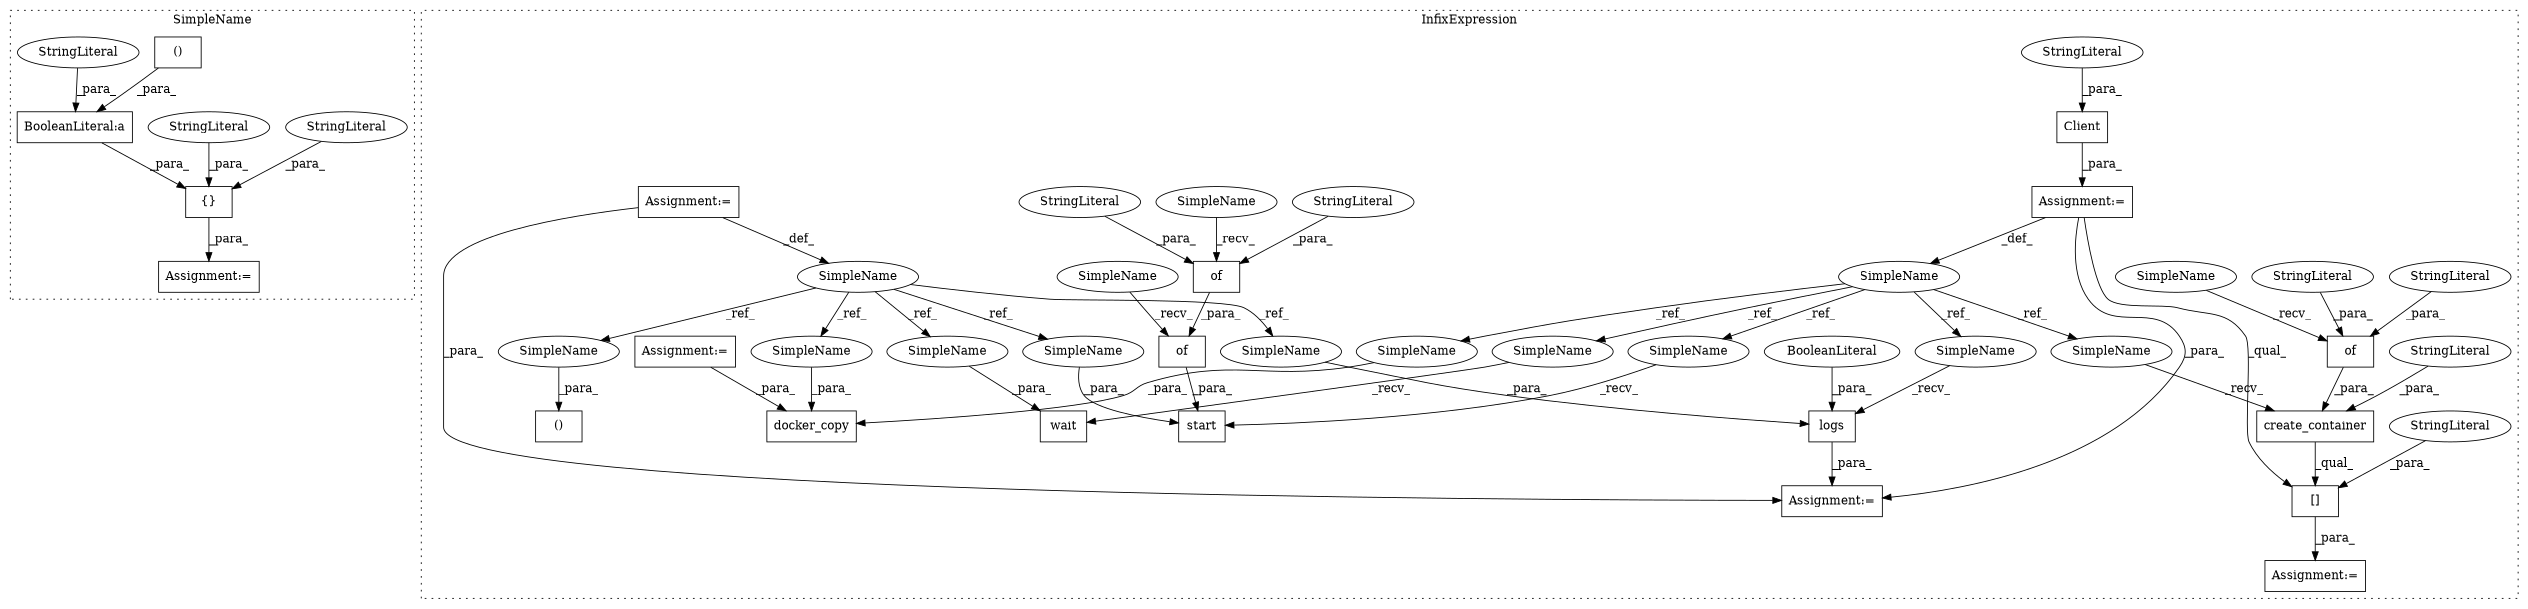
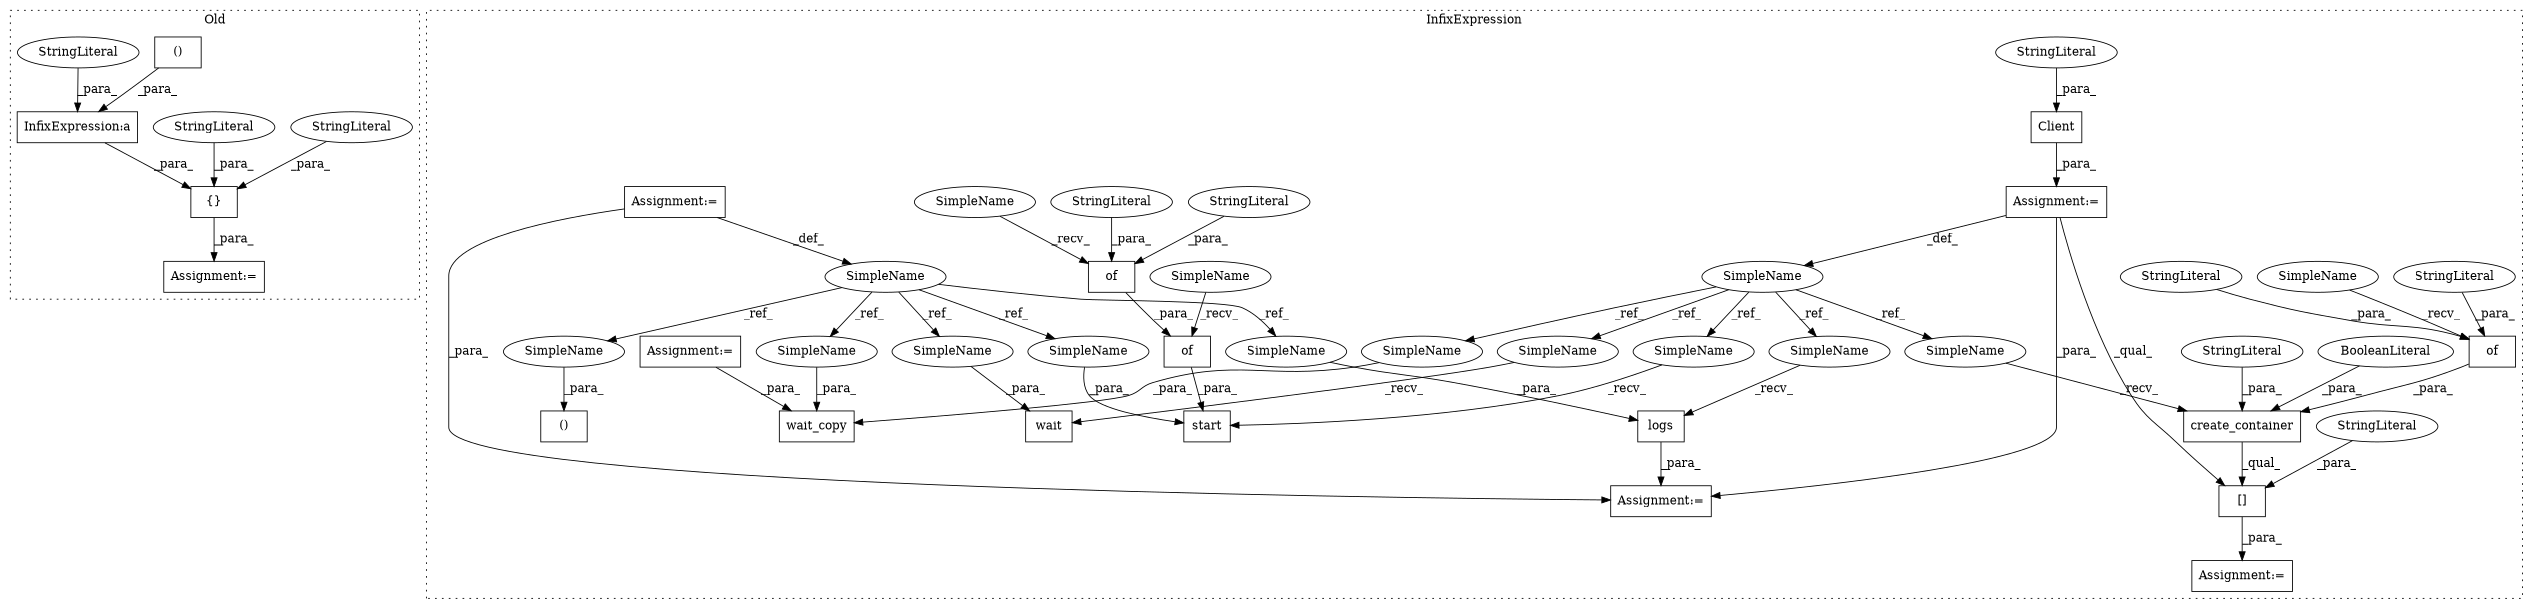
cluster "SimpleName": label "SimpleName" -> "Old"
node "BooleanLiteral:a": label "BooleanLiteral:a" -> "InfixExpression:a"
edge "BooleanLiteral" -> "logs": now "BooleanLiteral" -> "create_container"
node "docker_copy": label "docker_copy" -> "wait_copy"
